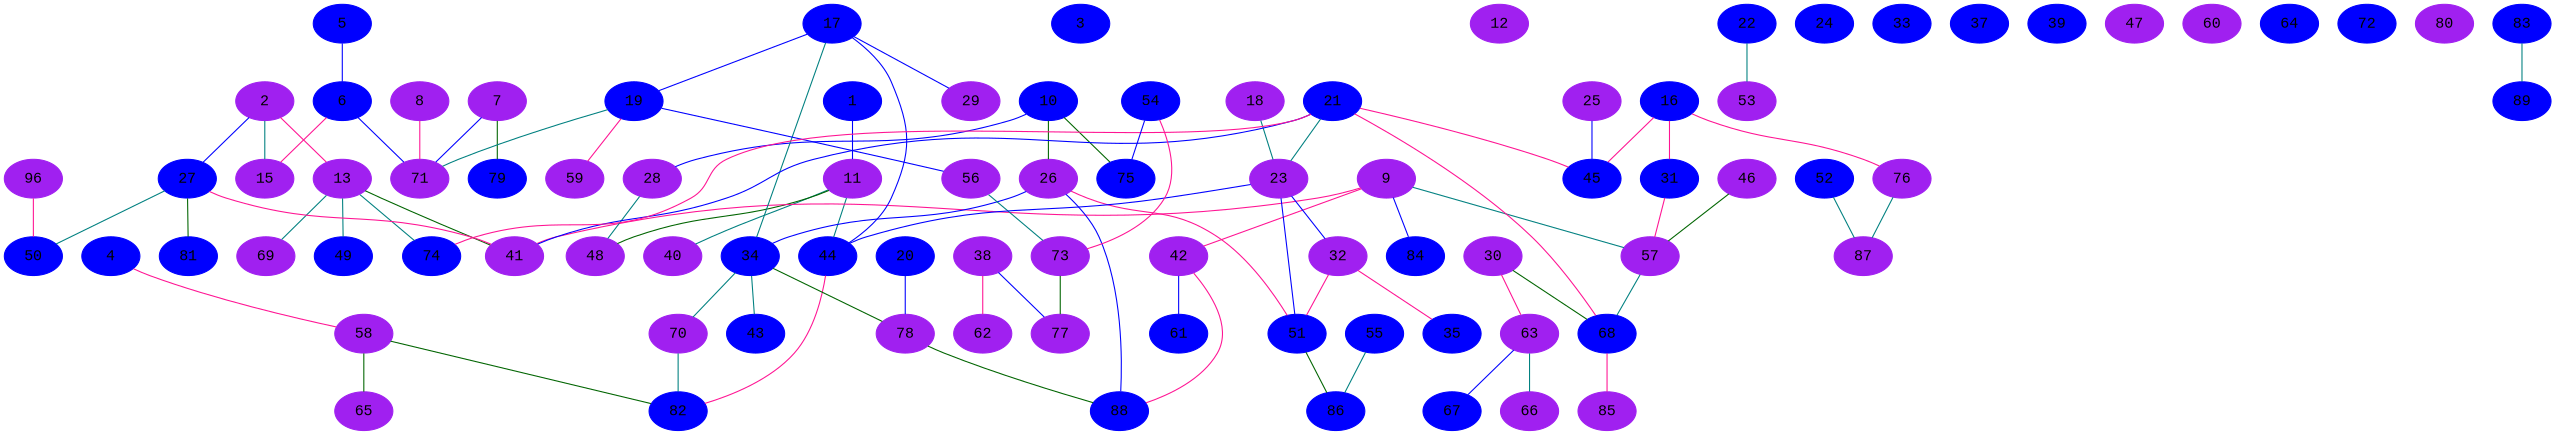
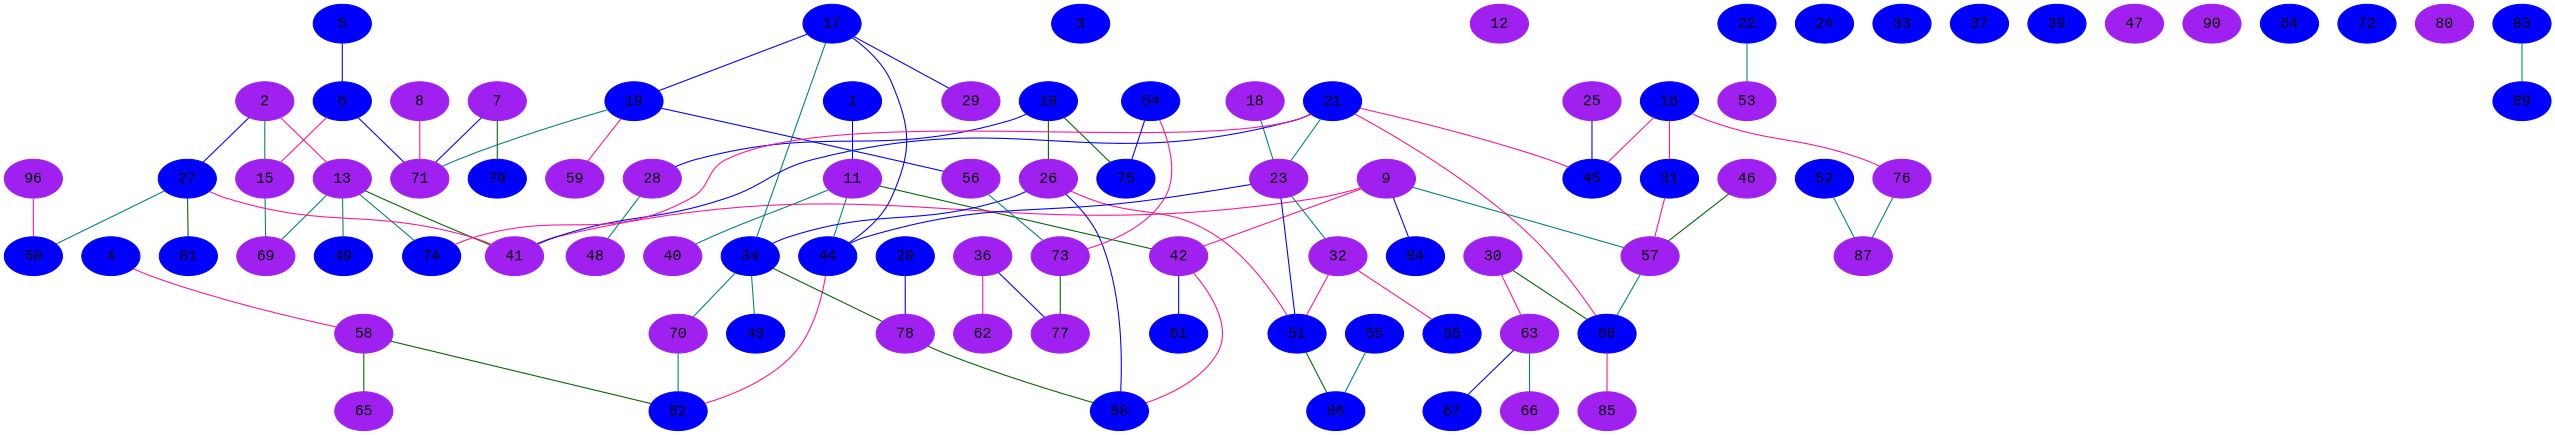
node "60": label "60" -> "90"
edge "11" -- "48": now "11" -- "42"
edge "23" -- "32": color blue -> teal
edge "15" -- "69": added
node "38": label "38" -> "36"
